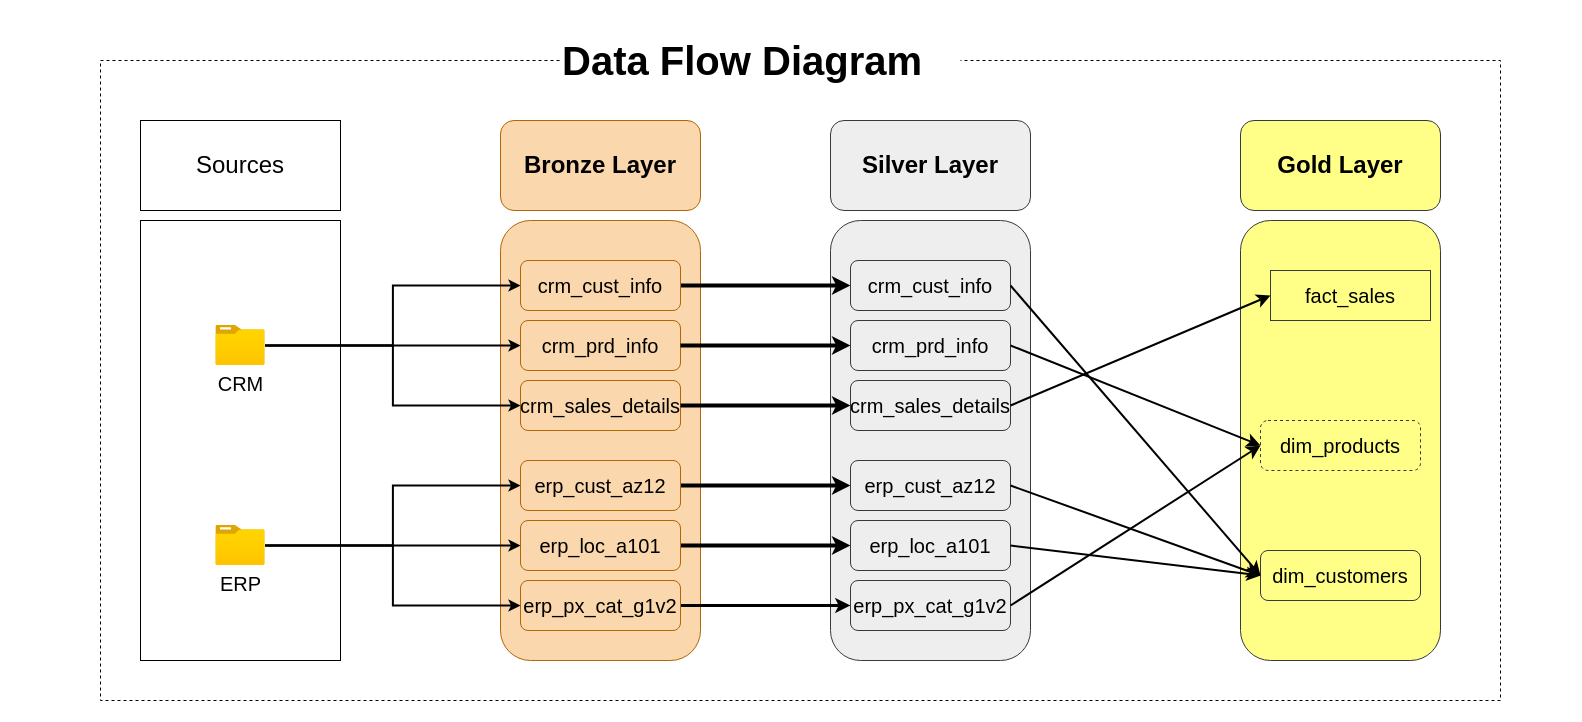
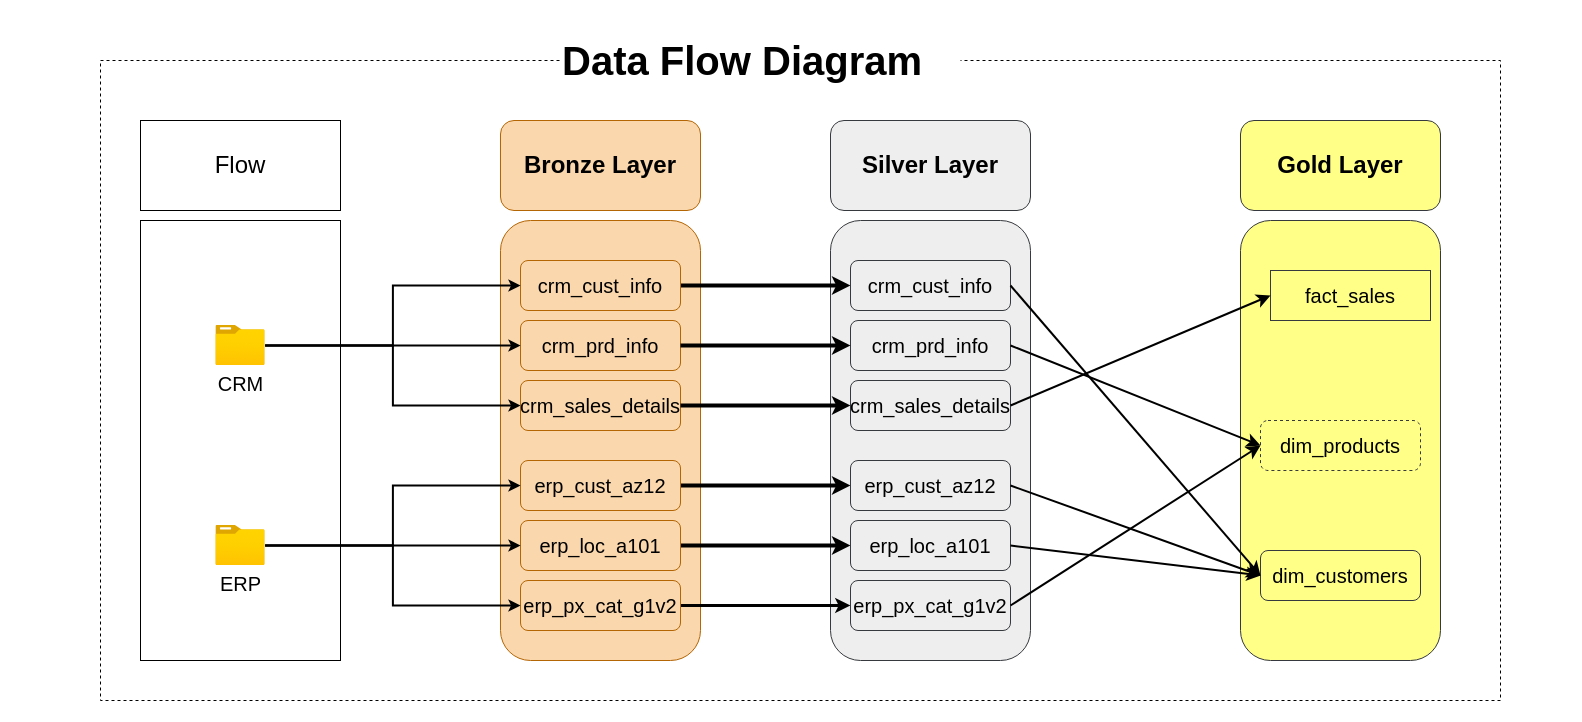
node "Sources": label "Sources" -> "Flow"
